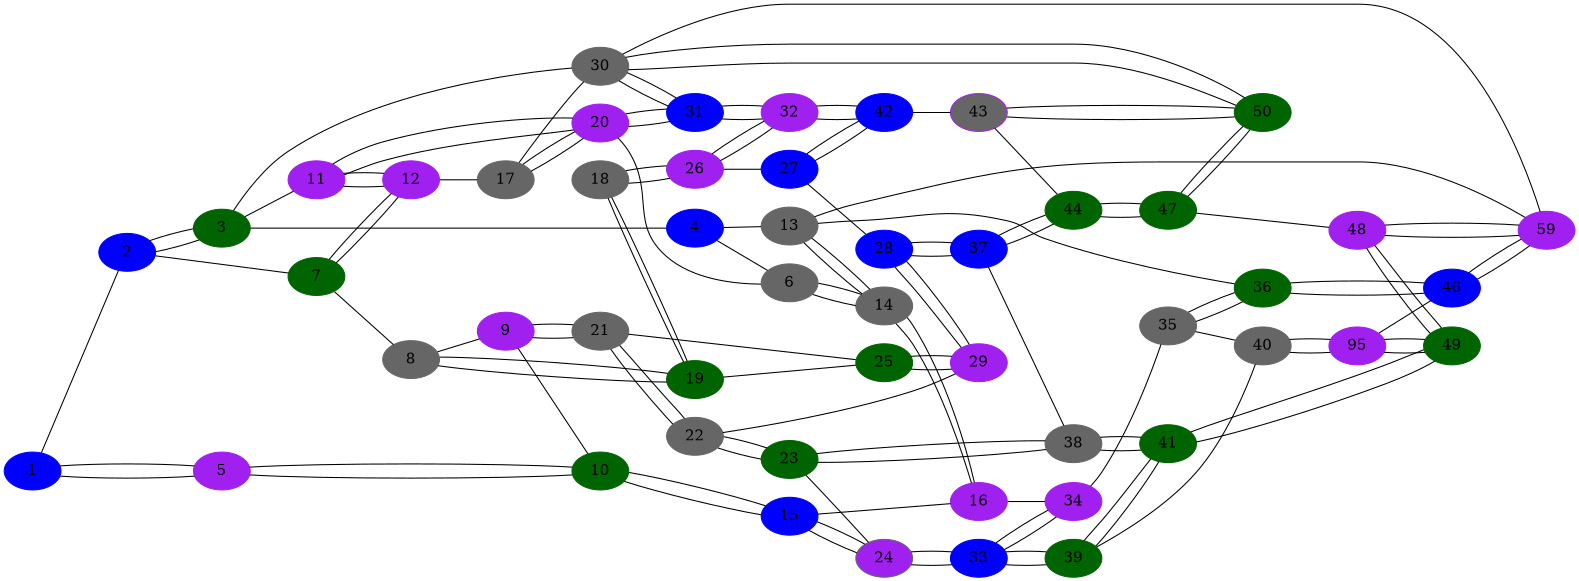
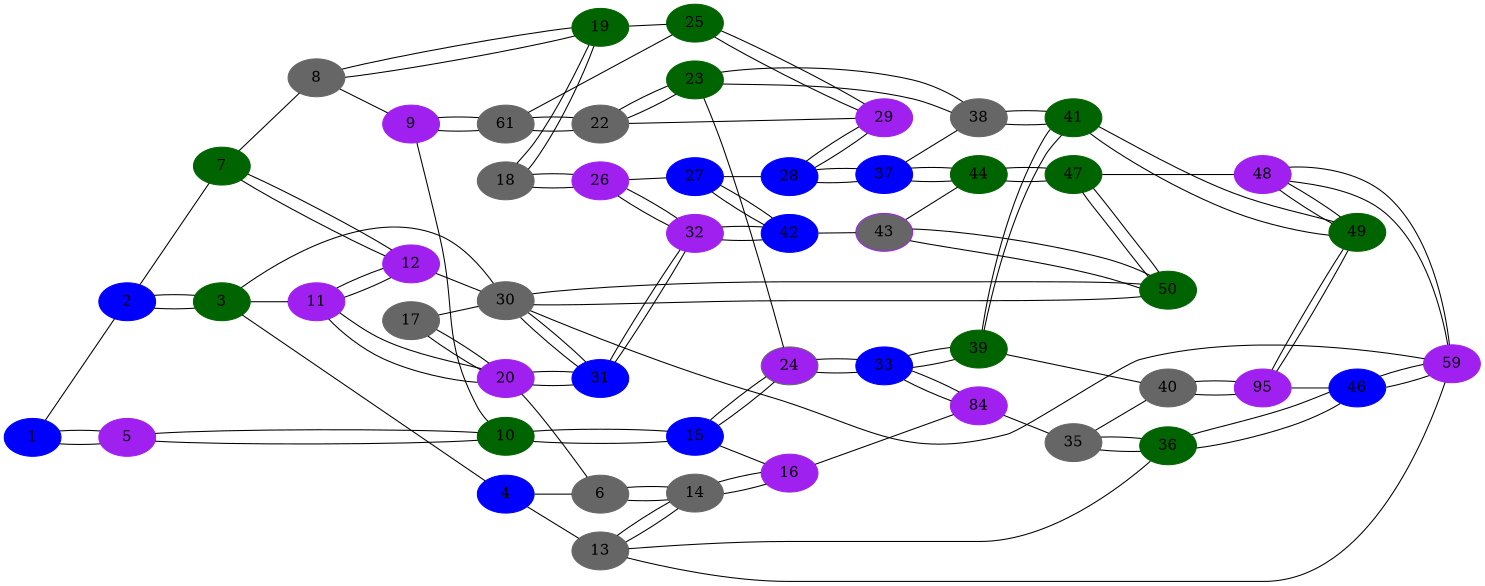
edge "12" -- "17": now "12" -- "30"
node "21": label "21" -> "61"
node "34": label "34" -> "84"
